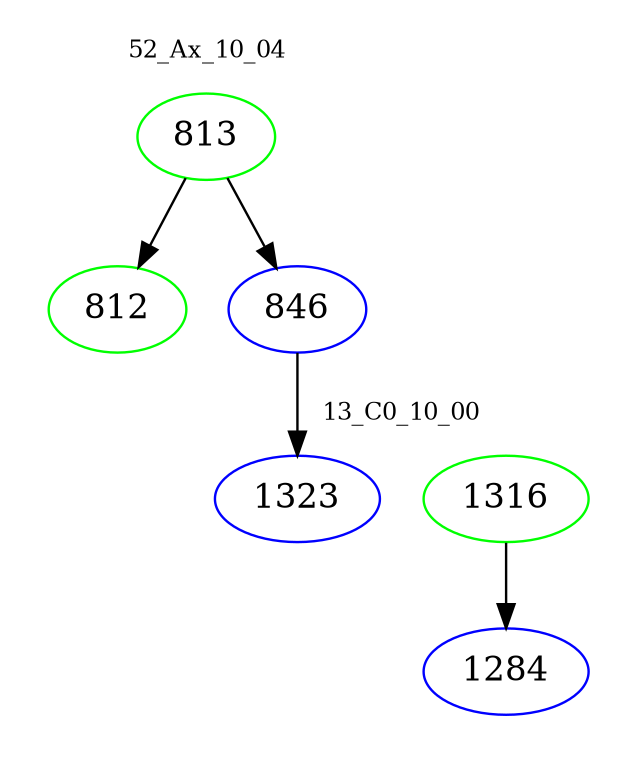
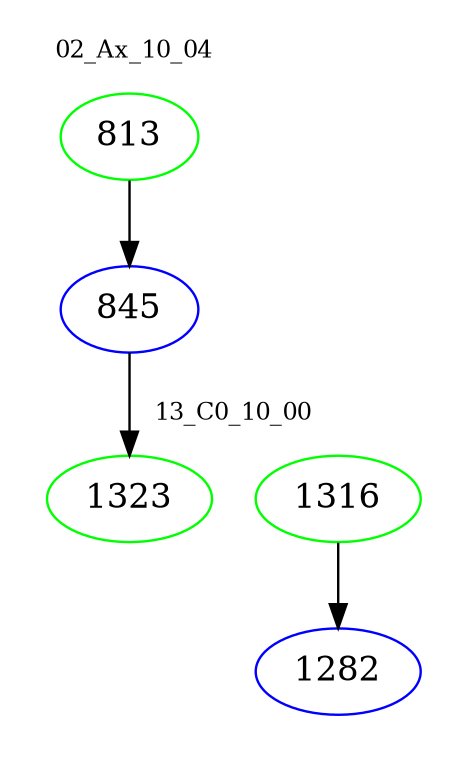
cluster "52_Ax_10_04": label "52_Ax_10_04" -> "02_Ax_10_04"
node "812": removed
node "846": label "846" -> "845"
node "1323": color blue -> green
node "1284": label "1284" -> "1282"
